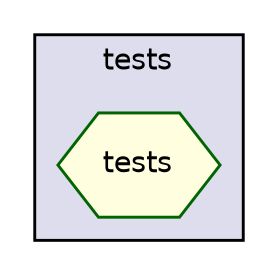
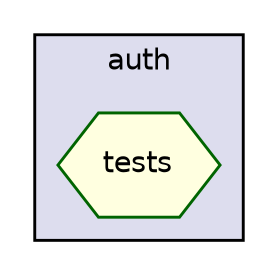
cluster "tests": label "tests" -> "auth"
